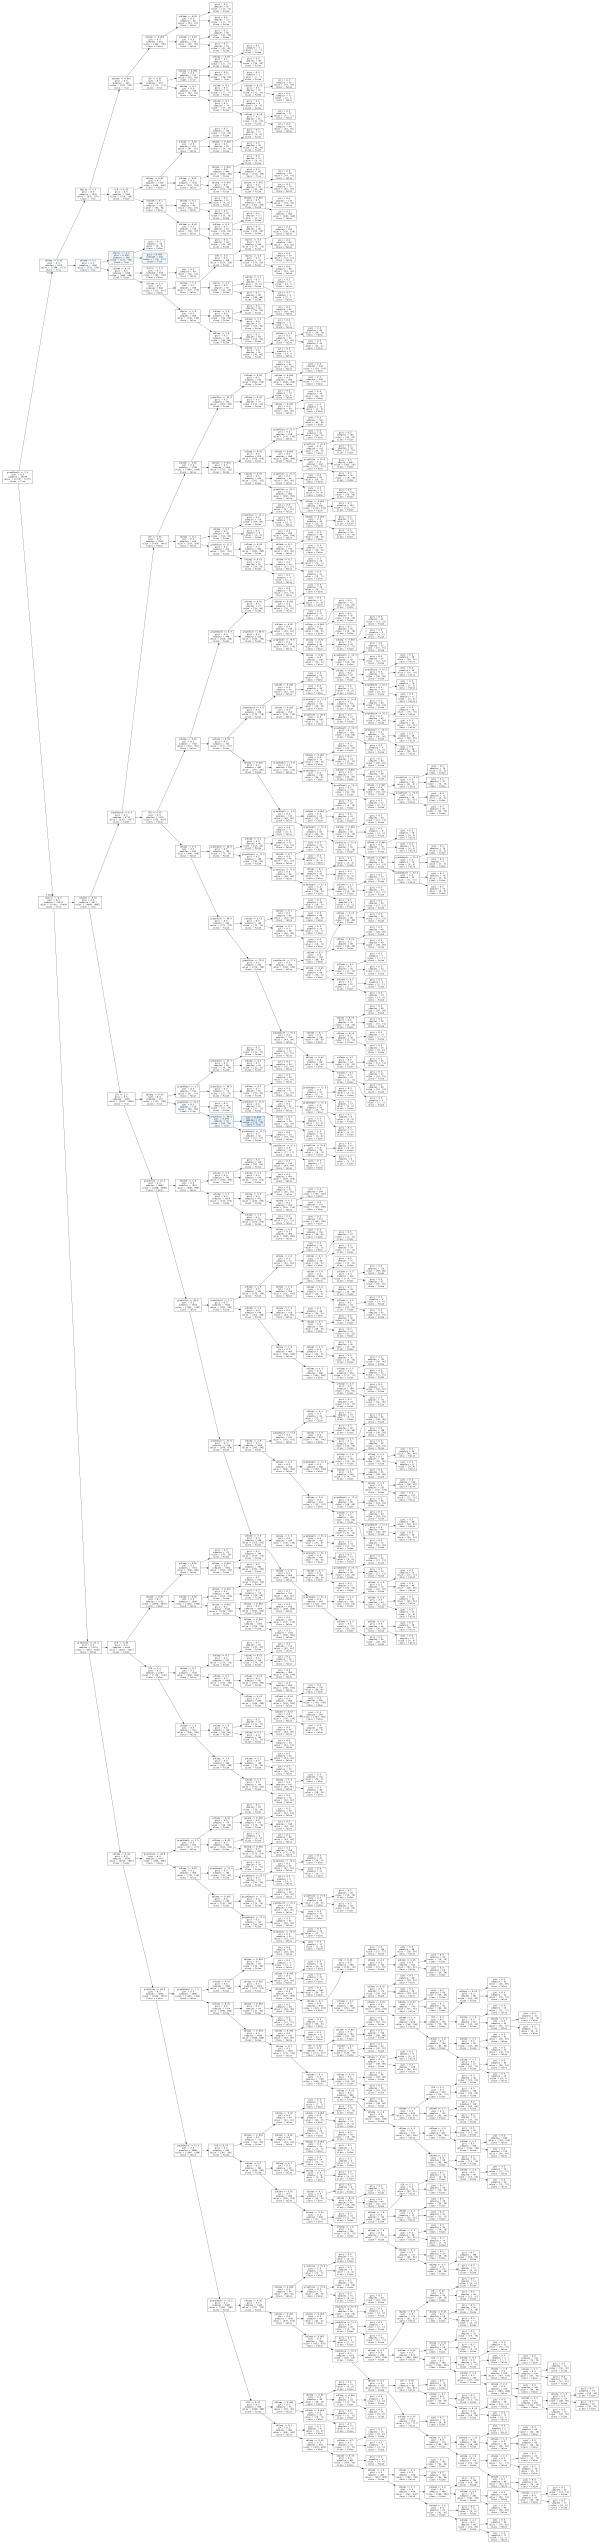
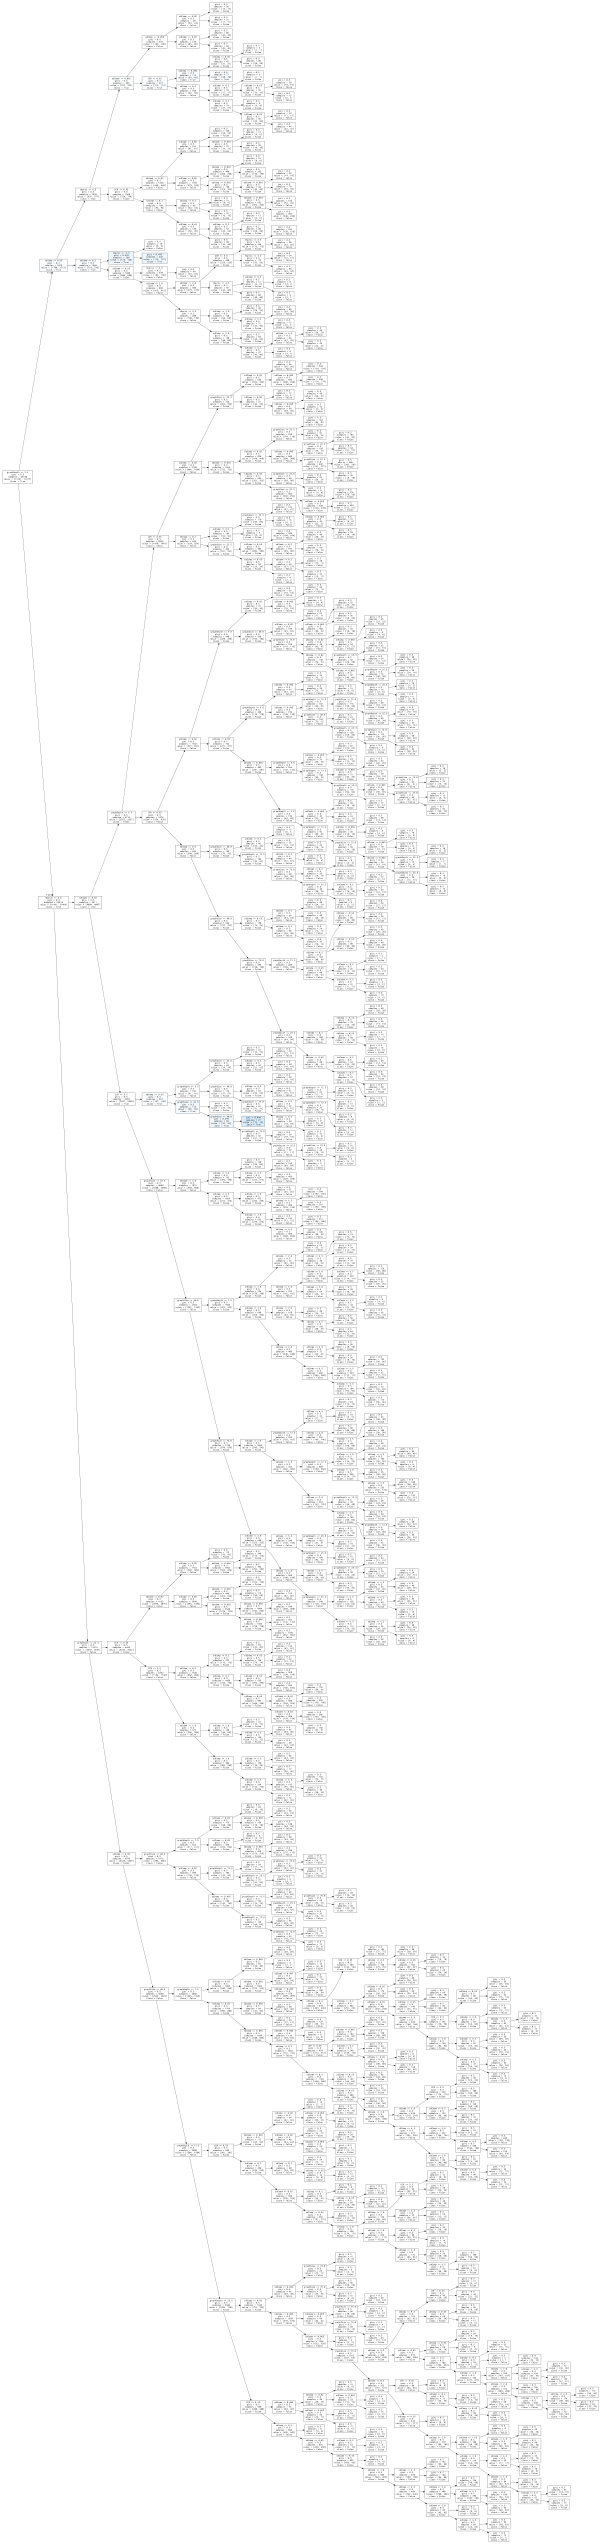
node "gini = 0.5 samples = 392 value = [196, 196] class = True": label "gini = 0.5 samples = 392 value = [196, 196] class = True" -> "gini = 0.5 samples = 392 value = [196, 196] class = False"
